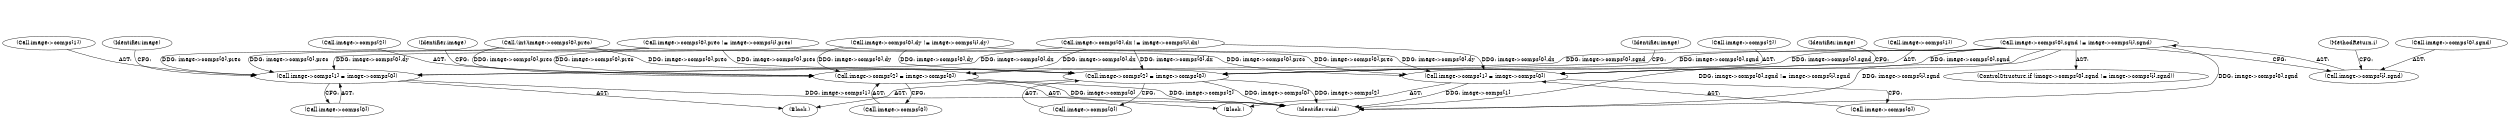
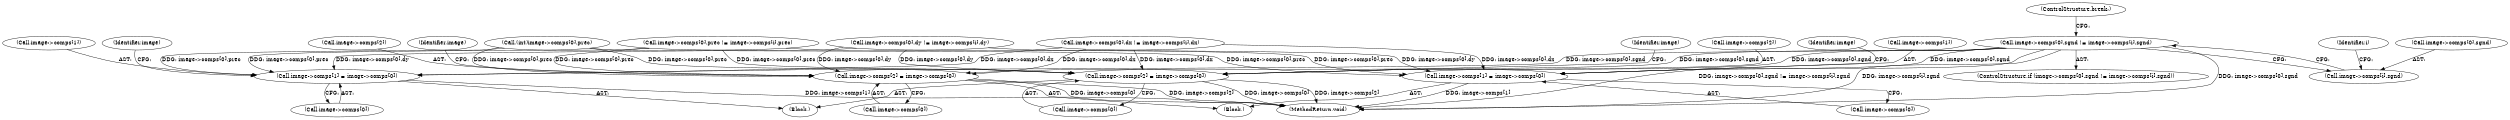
node "(ControlStructure,break;)": added
node "(MethodReturn,i)": label "(MethodReturn,i)" -> "(Identifier,i)"
edge "(Call,image->comps[i].sgnd)" -> "(Call,image->comps[0].sgnd != image->comps[i].sgnd)": label "AST: " -> "CFG: "
node "(Identifier,void)": label "(Identifier,void)" -> "(MethodReturn,void)"
